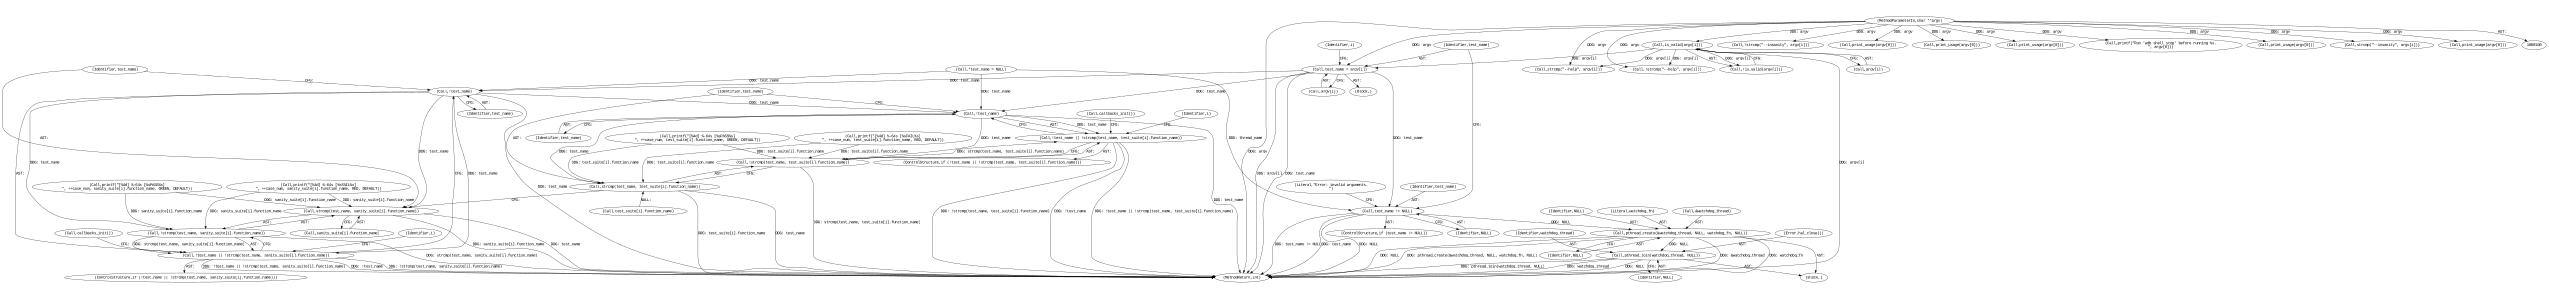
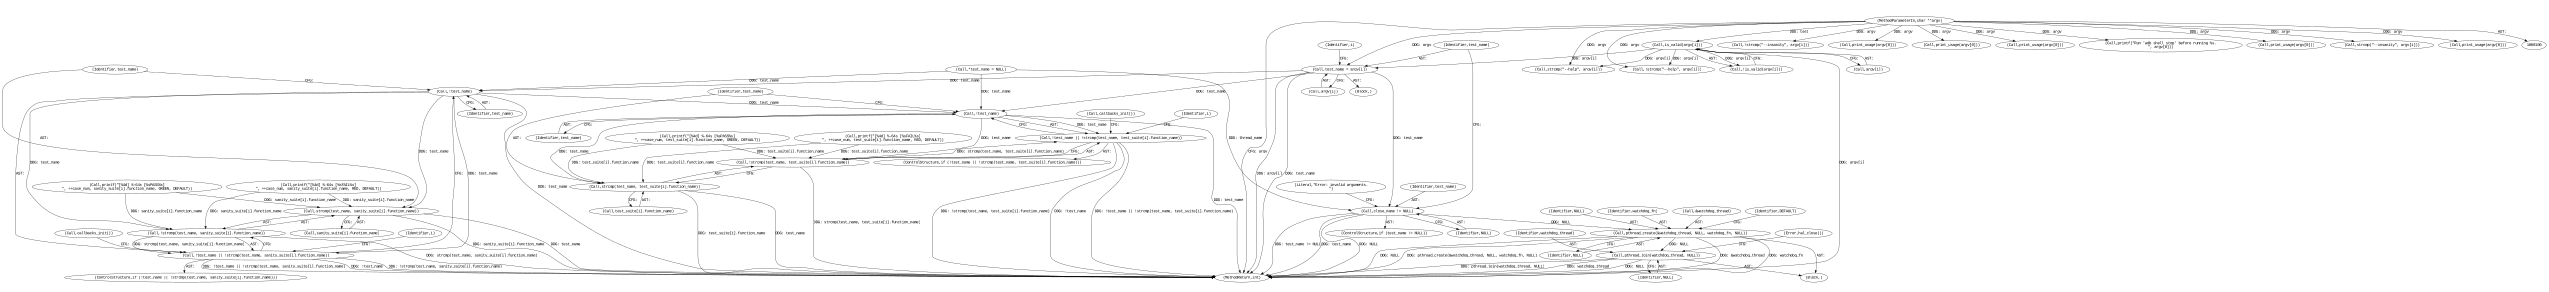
edge "(MethodParameterIn,char **argv)" -> "(Call,is_valid(argv[i]))": label "DDG: argv" -> "DDG: test"
edge "(MethodParameterIn,char **argv)" -> "(MethodReturn,int)": label "DDG: argv" -> "CFG: argv"
edge "(Call,strcmp(test_name, test_suite[i].function_name))" -> "(Call,strcmp(test_name, sanity_suite[i].function_name))": now "(Call,strcmp(test_name, test_suite[i].function_name))" -> "(Call,test_suite[i].function_name)"
edge "(Call,test_suite[i].function_name)" -> "(Call,strcmp(test_name, test_suite[i].function_name))": label "NULL: " -> "AST: "
node "(Call,test_name != NULL)": label "(Call,test_name != NULL)" -> "(Call,close_name != NULL)"
node "(Literal,watchdog_fn)": label "(Literal,watchdog_fn)" -> "(Identifier,watchdog_fn)"
node "(Identifier,DEFAULT)": added
edge "(Error,hal_close())" -> "(Call,pthread_join(watchdog_thread, NULL))": label "AST: " -> "CFG: "
